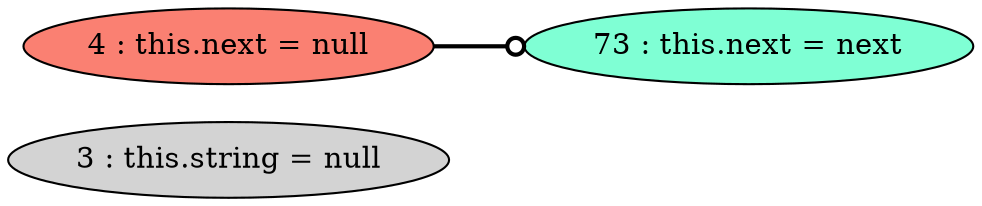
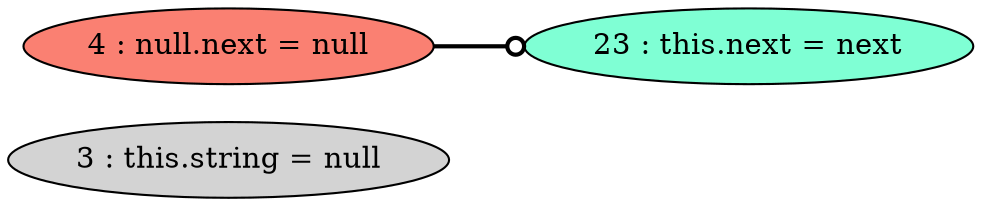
node "4 : this.next = null": label "4 : this.next = null" -> "4 : null.next = null"
node "73 : this.next = next": label "73 : this.next = next" -> "23 : this.next = next"
